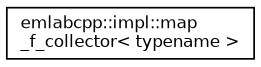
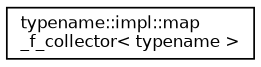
node "emlabcpp::impl::map _f_collector< typename >": label "emlabcpp::impl::map _f_collector< typename >" -> "typename::impl::map _f_collector< typename >"
